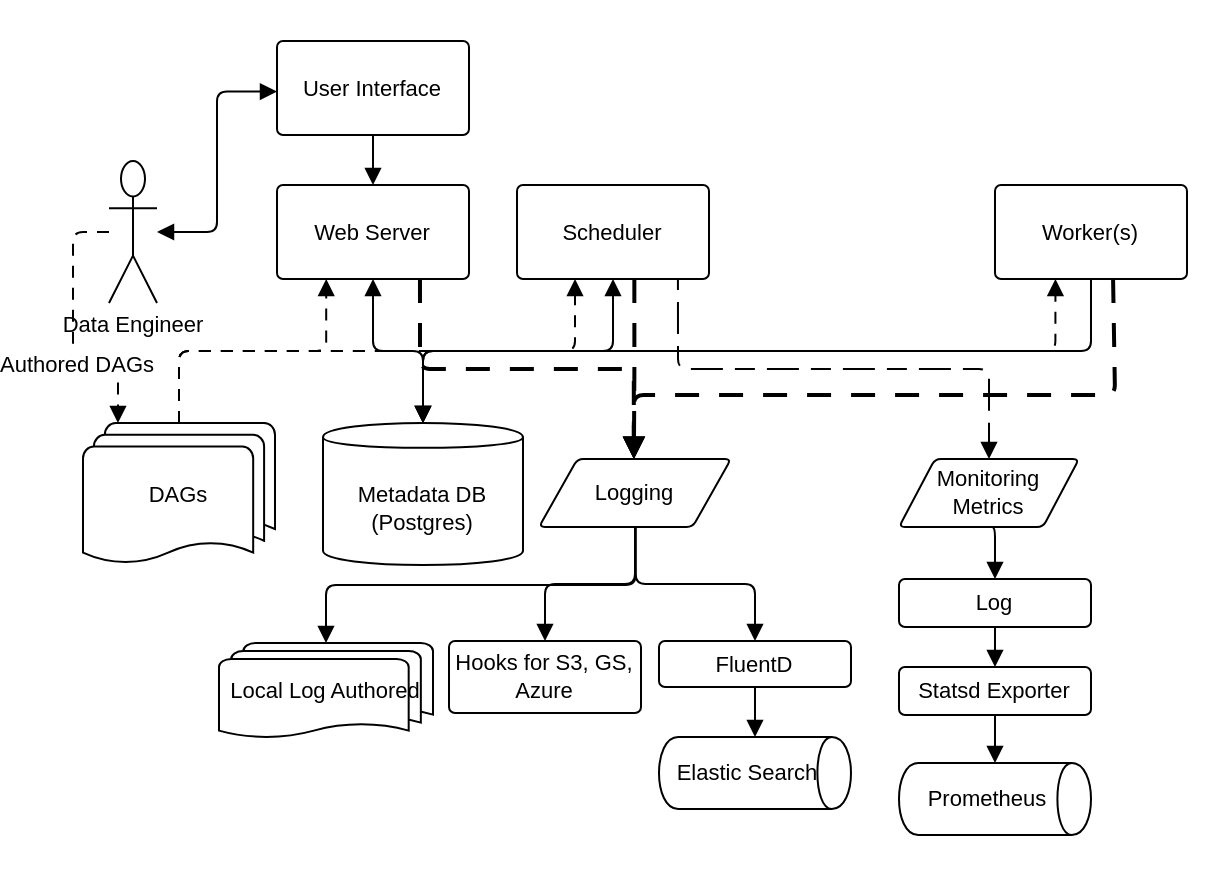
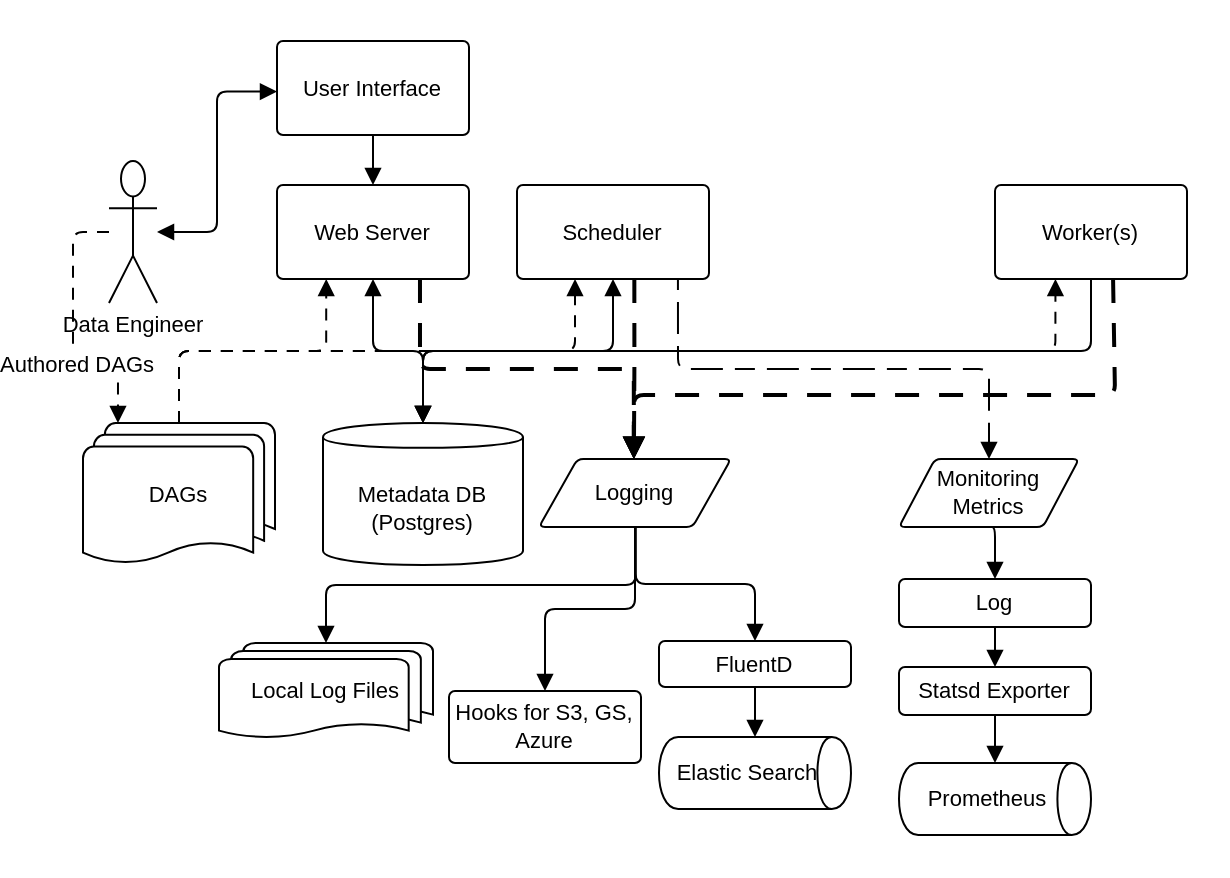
node "Hooks for S3, GS, Azure": moved (545, 677) -> (545, 727)
node "Local Log Authored": label "Local Log Authored" -> "Local Log Files"
